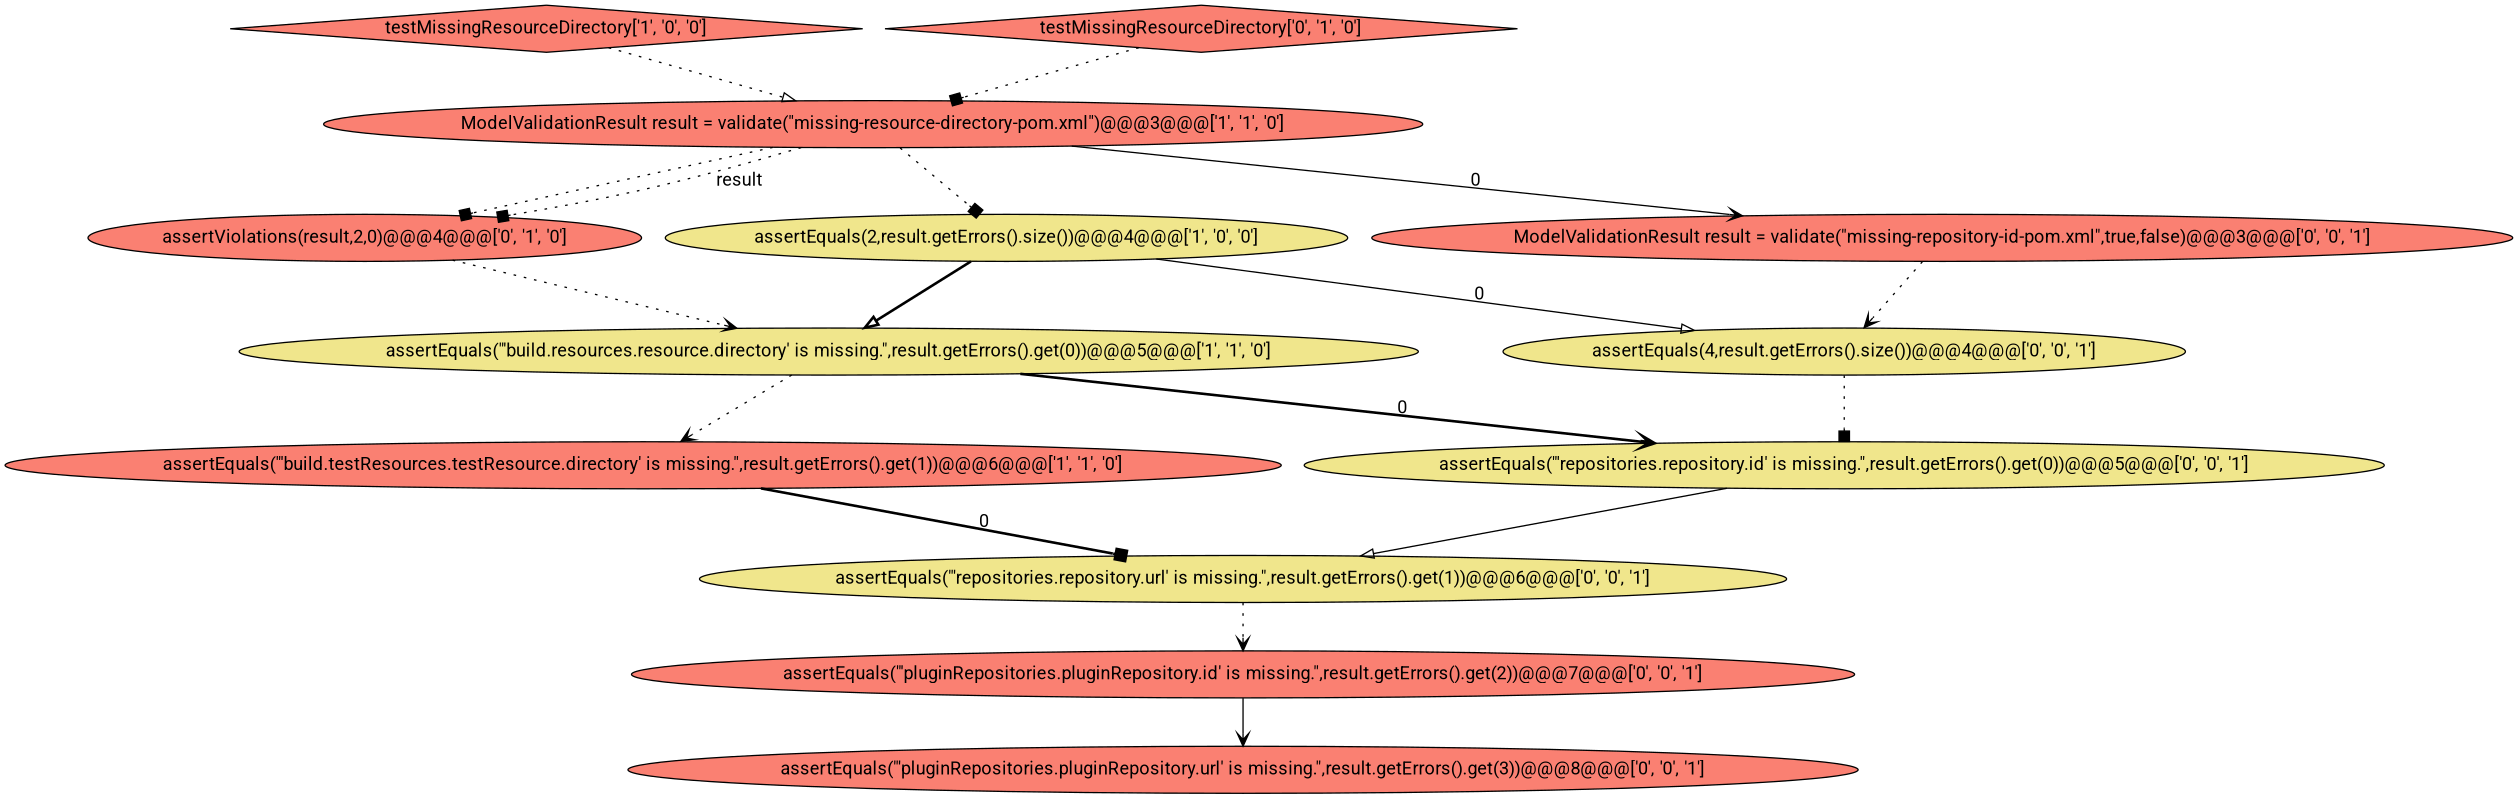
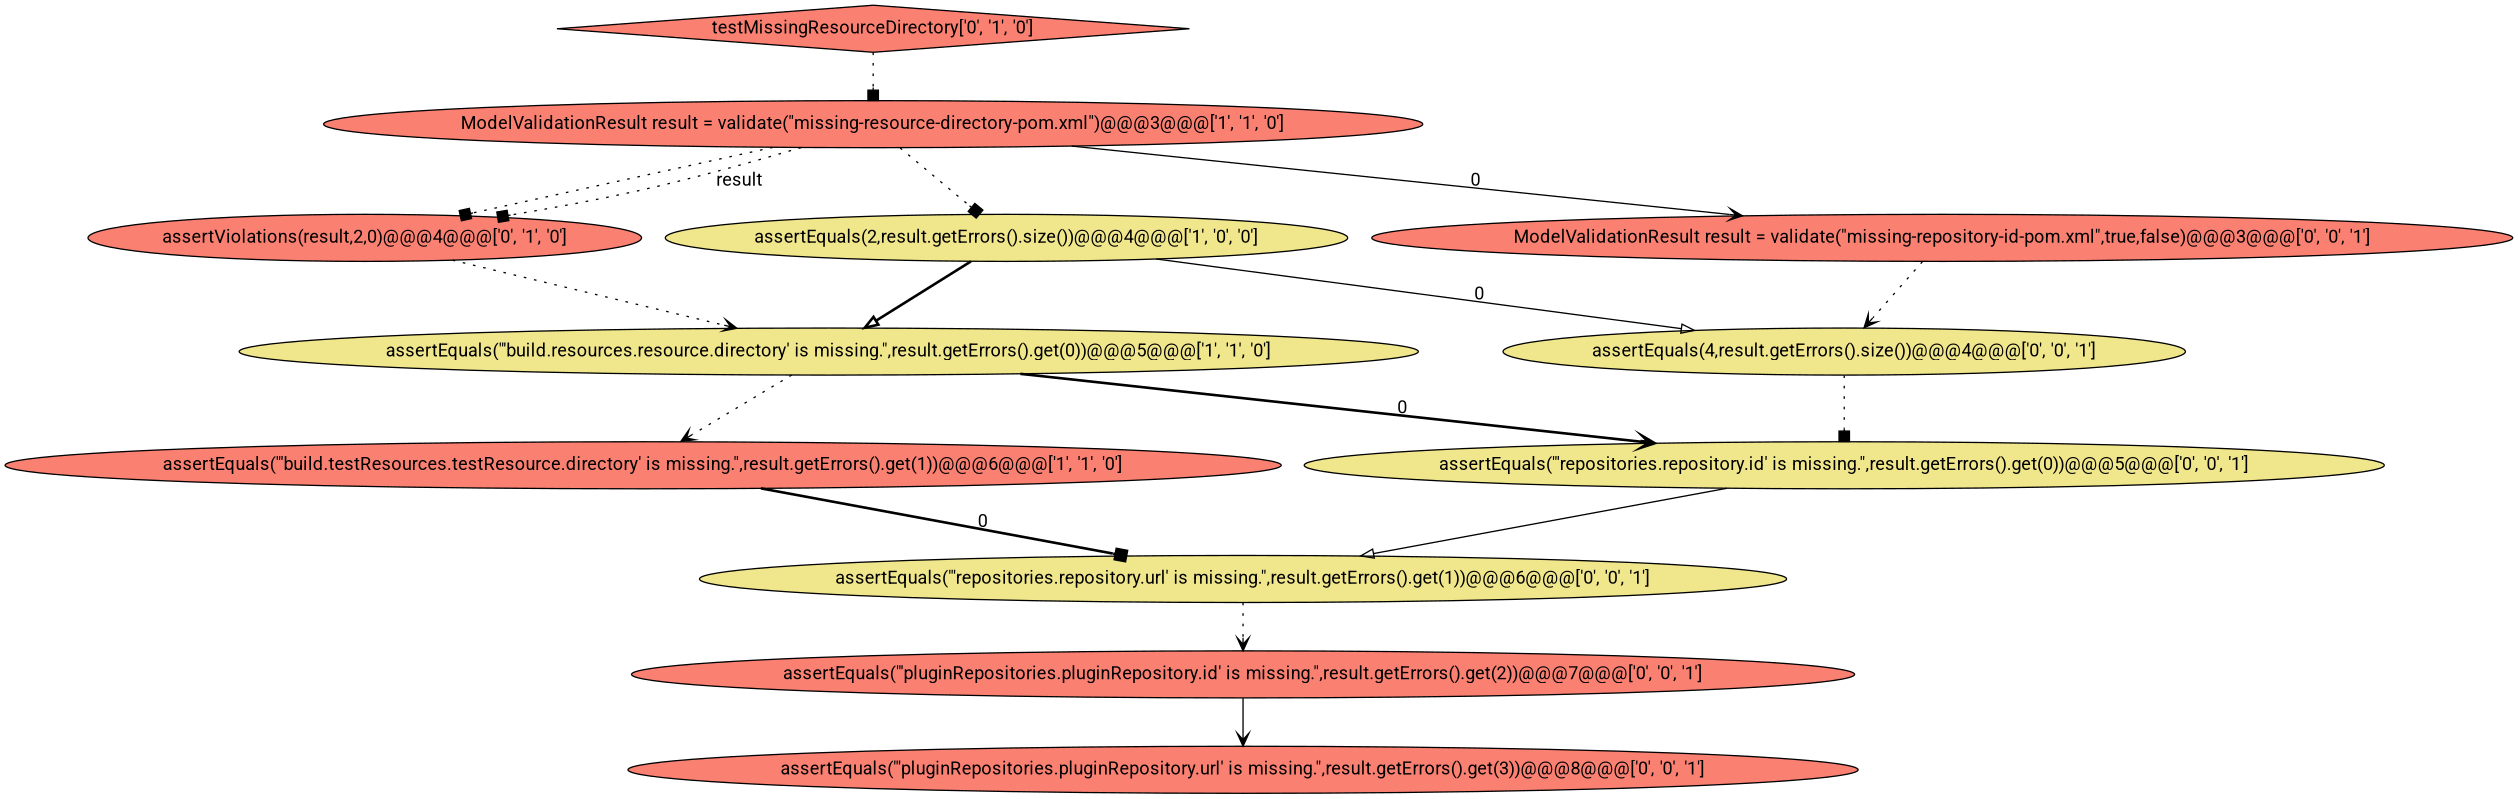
node "testMissingResourceDirectory['1', '0', '0']": removed
